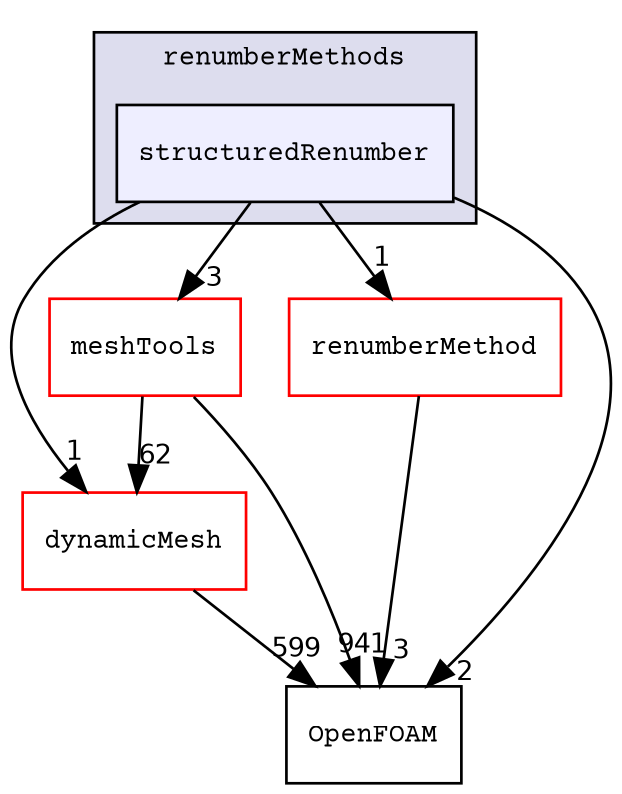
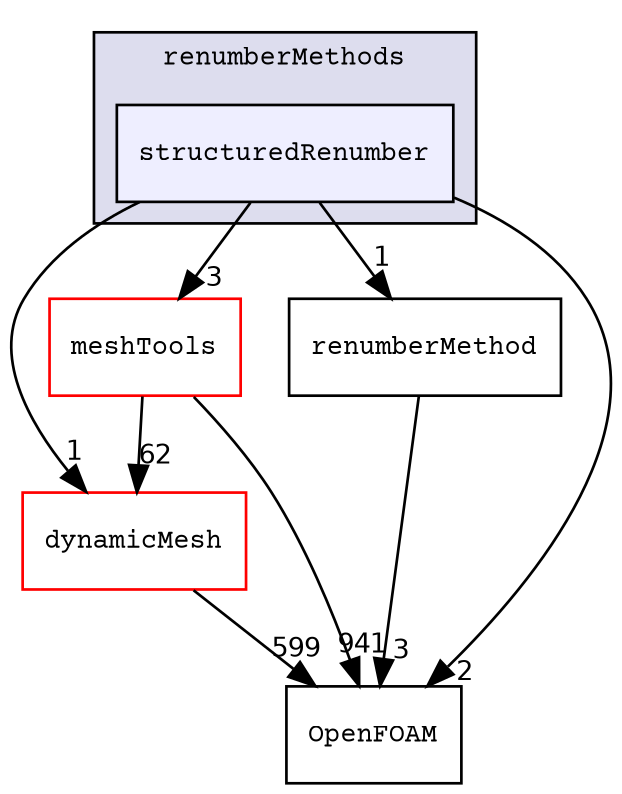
node "renumberMethod": color red -> black
